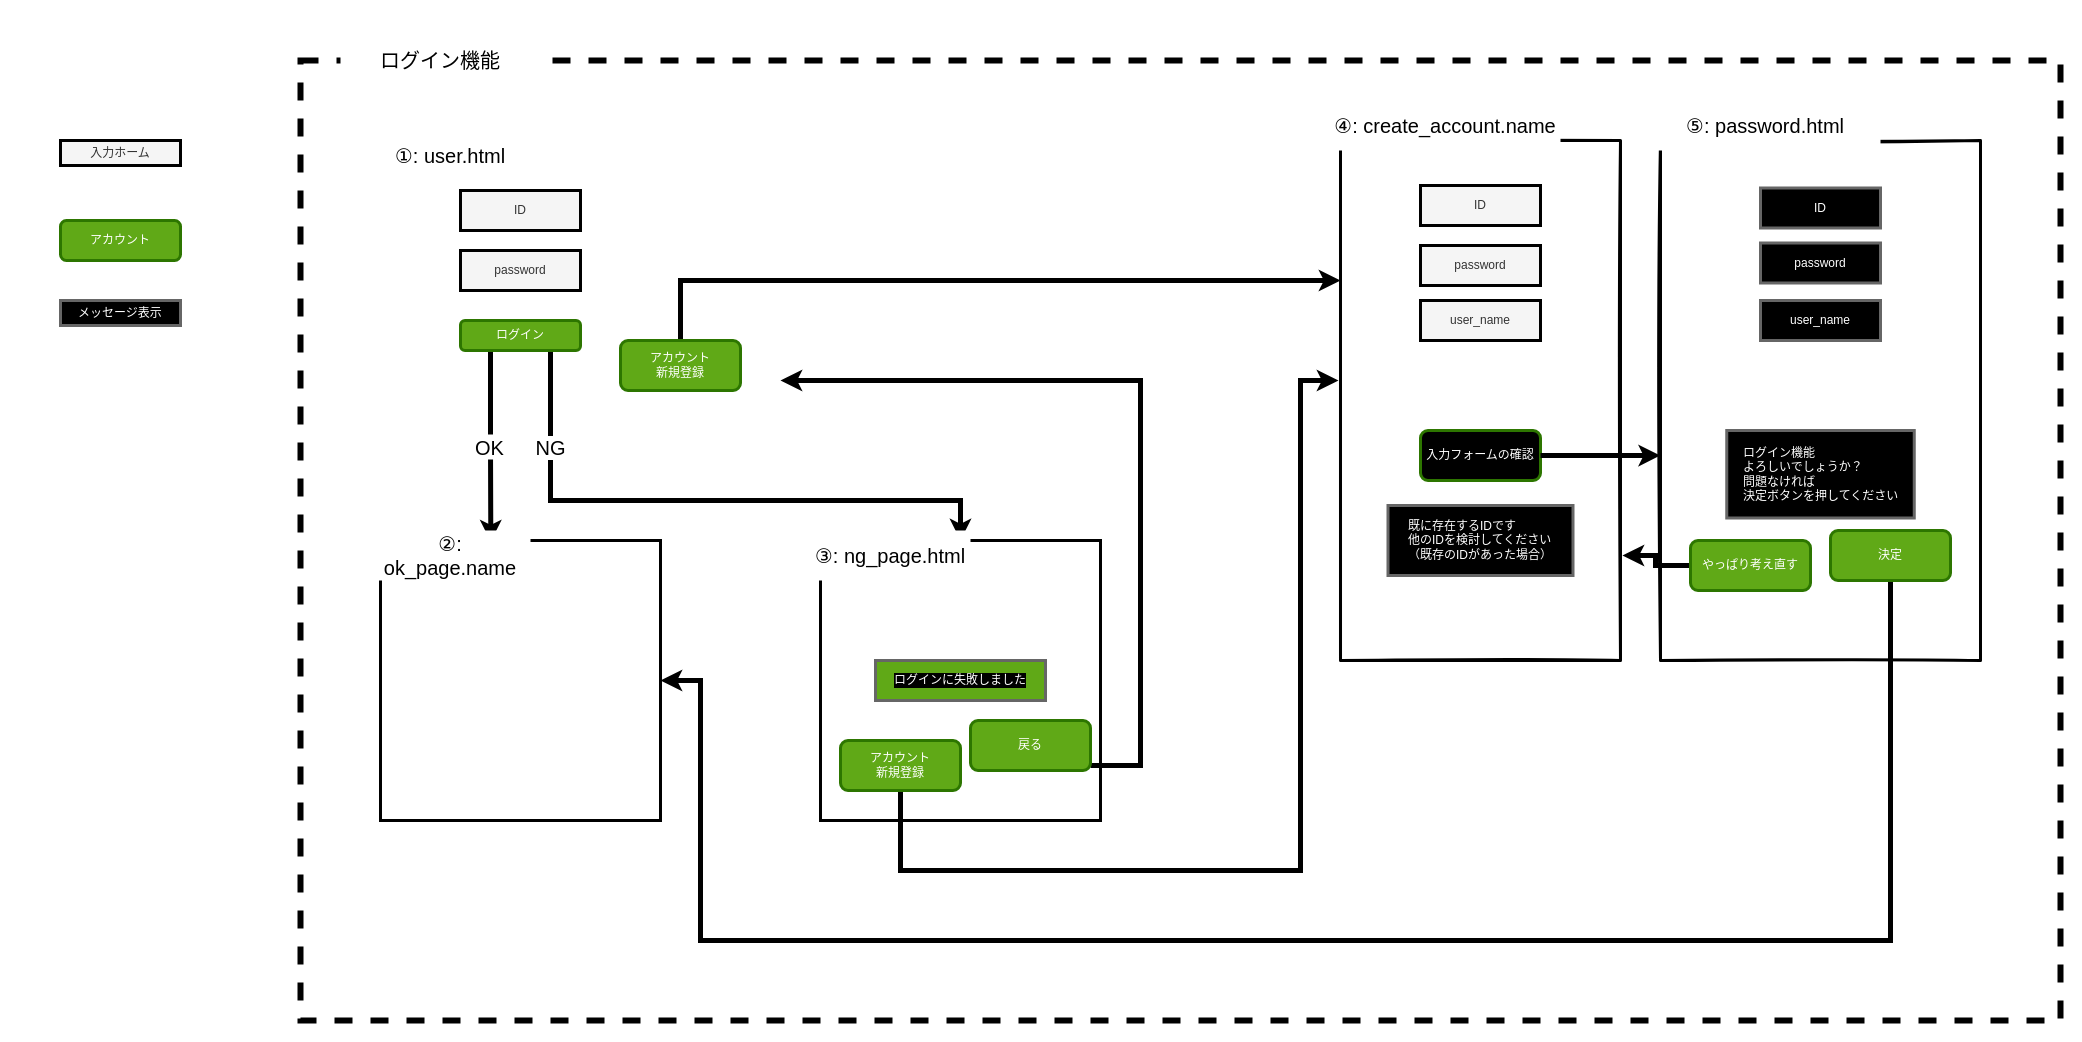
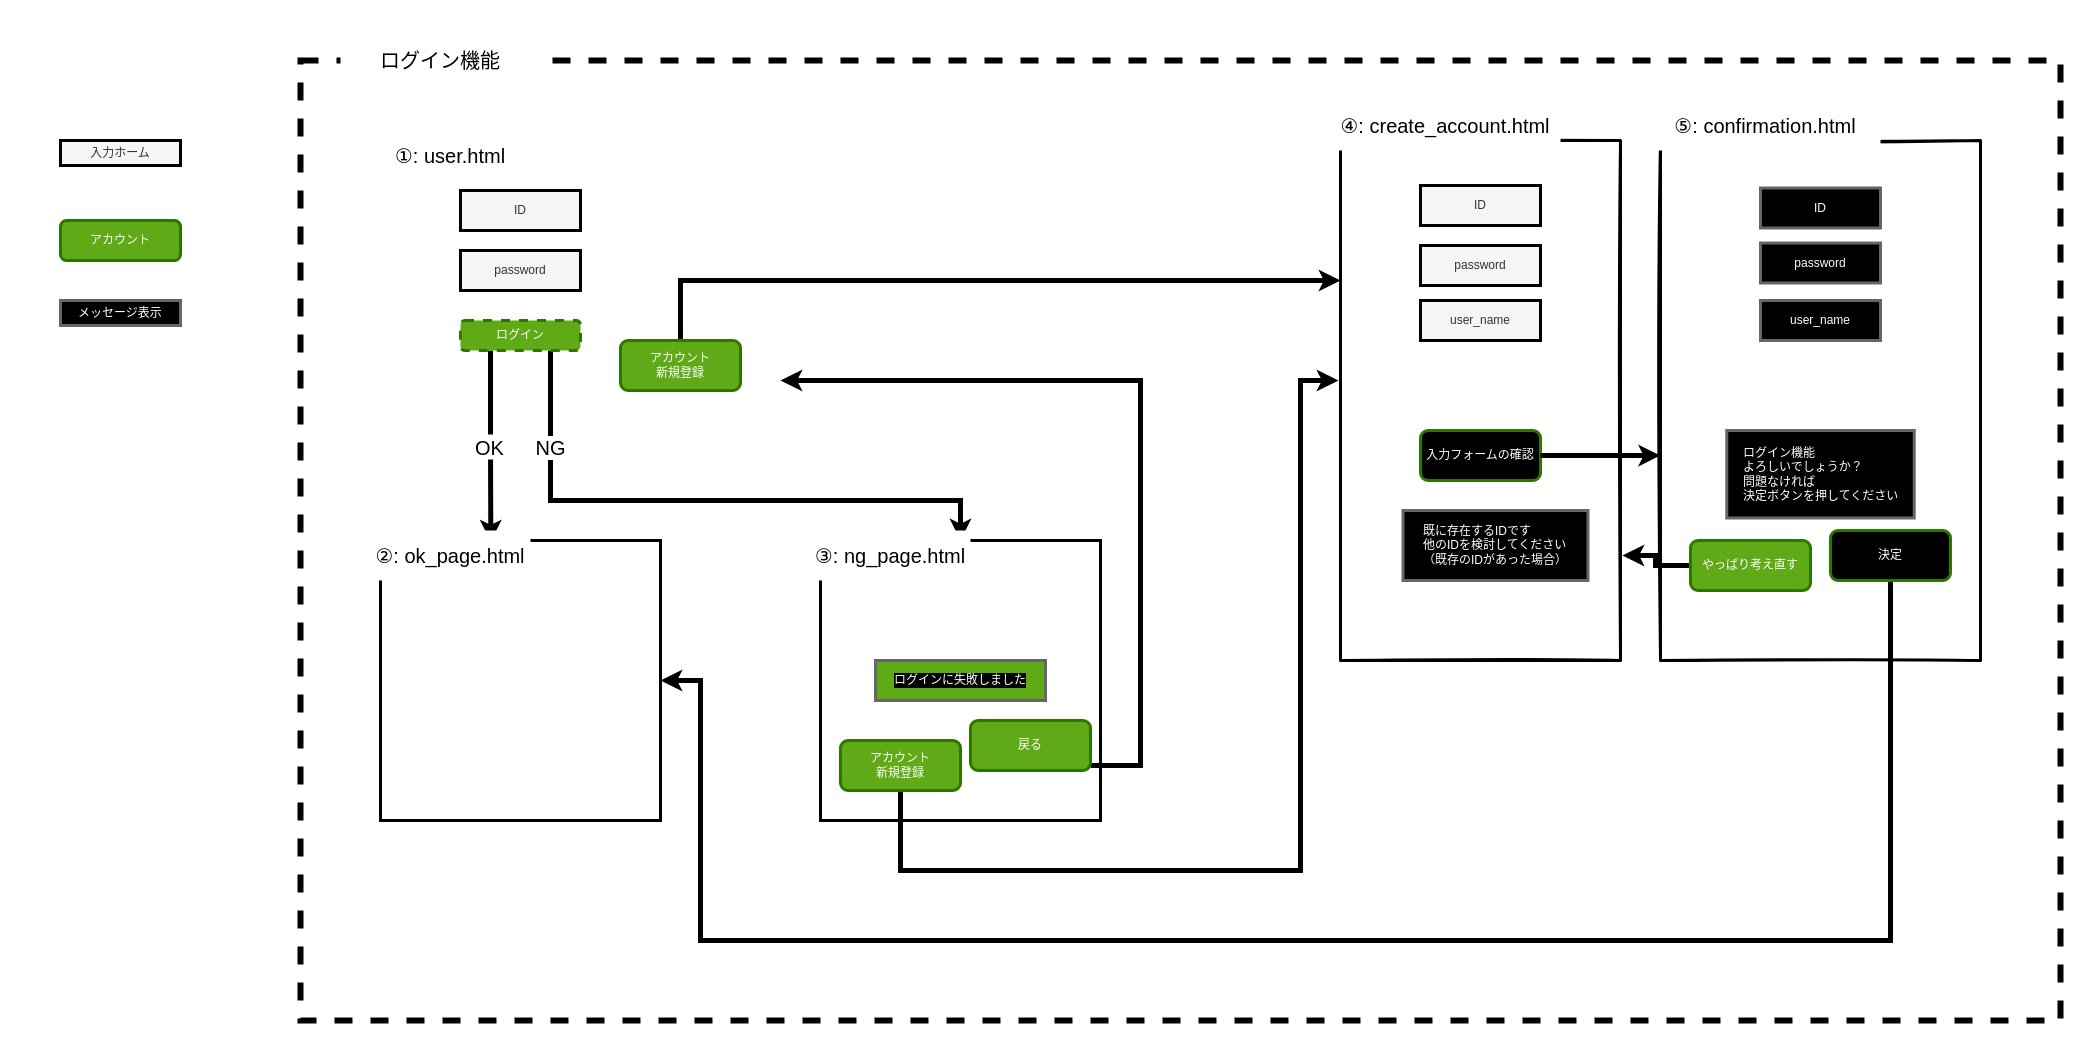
node "④: create_account.name": label "④: create_account.name" -> "④: create_account.html"
node "⑤: password.html": label "⑤: password.html" -> "⑤: confirmation.html"
node "ログイン": style solid -> dashed
node "既に存在するIDです 他のIDを検討してください （既存のIDがあった場合）": moved (1481, 541) -> (1496, 546)
node "②: ok_page.name": label "②: ok_page.name" -> "②: ok_page.html"
node "決定": fillcolor #60a917 -> #000000
